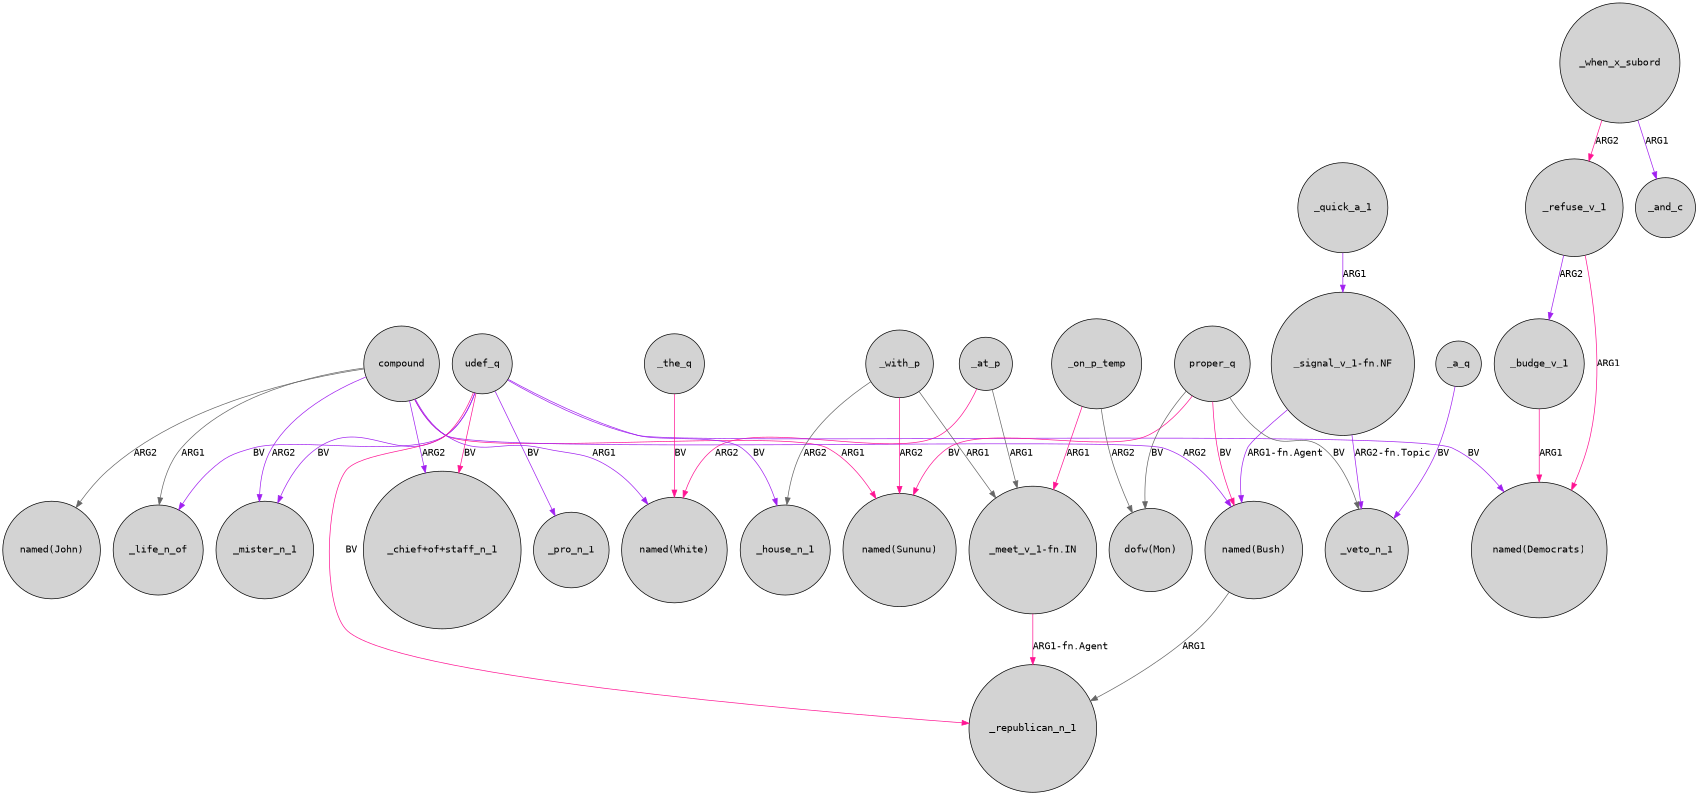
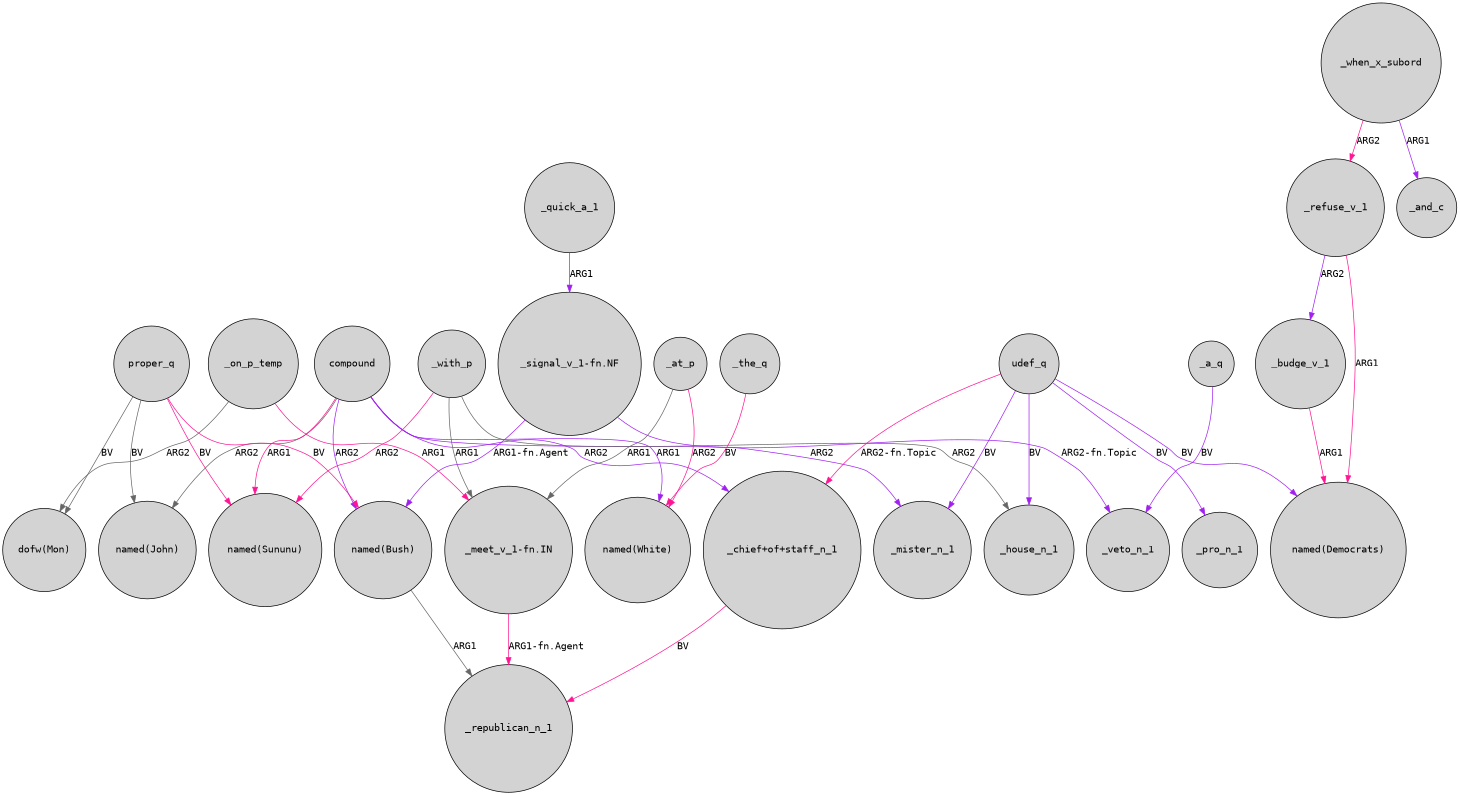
edge "proper_q" -> "_veto_n_1": now "proper_q" -> "named(John)"
edge "udef_q" -> "_chief+of+staff_n_1": label "BV" -> "ARG2-fn.Topic"
node "_life_n_of": removed
edge "udef_q" -> "_republican_n_1": now "_chief+of+staff_n_1" -> "_republican_n_1"
